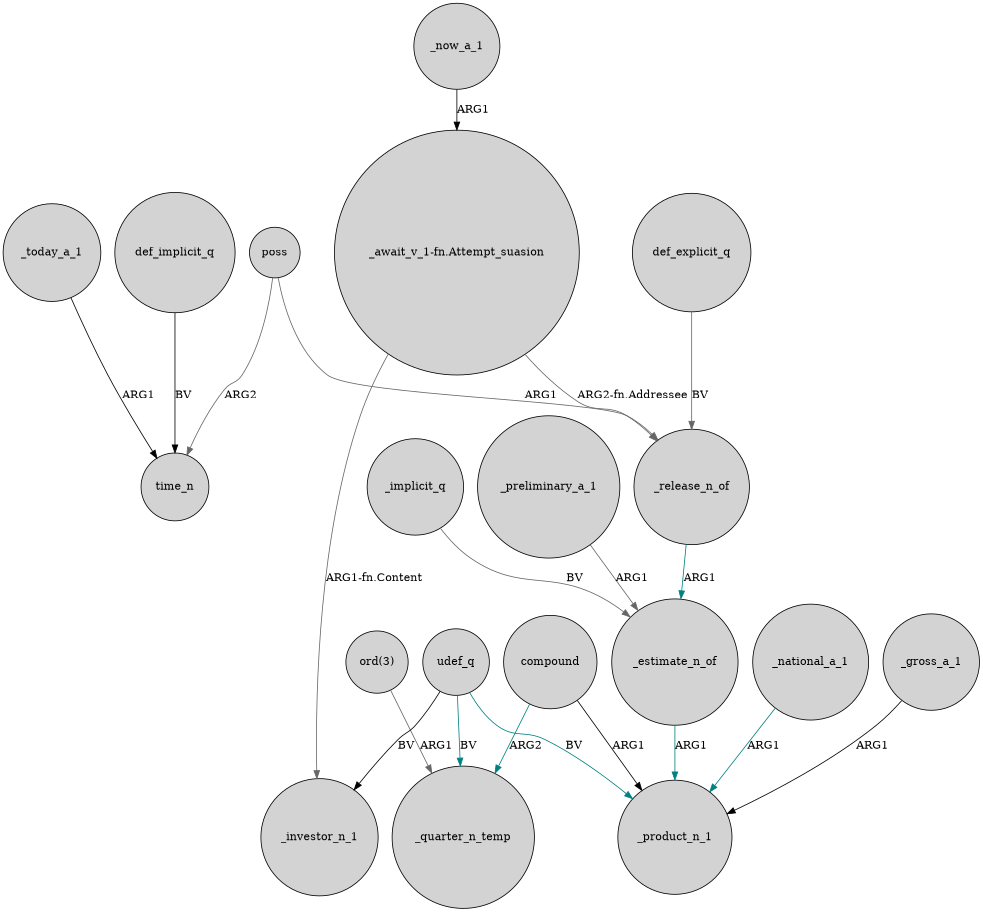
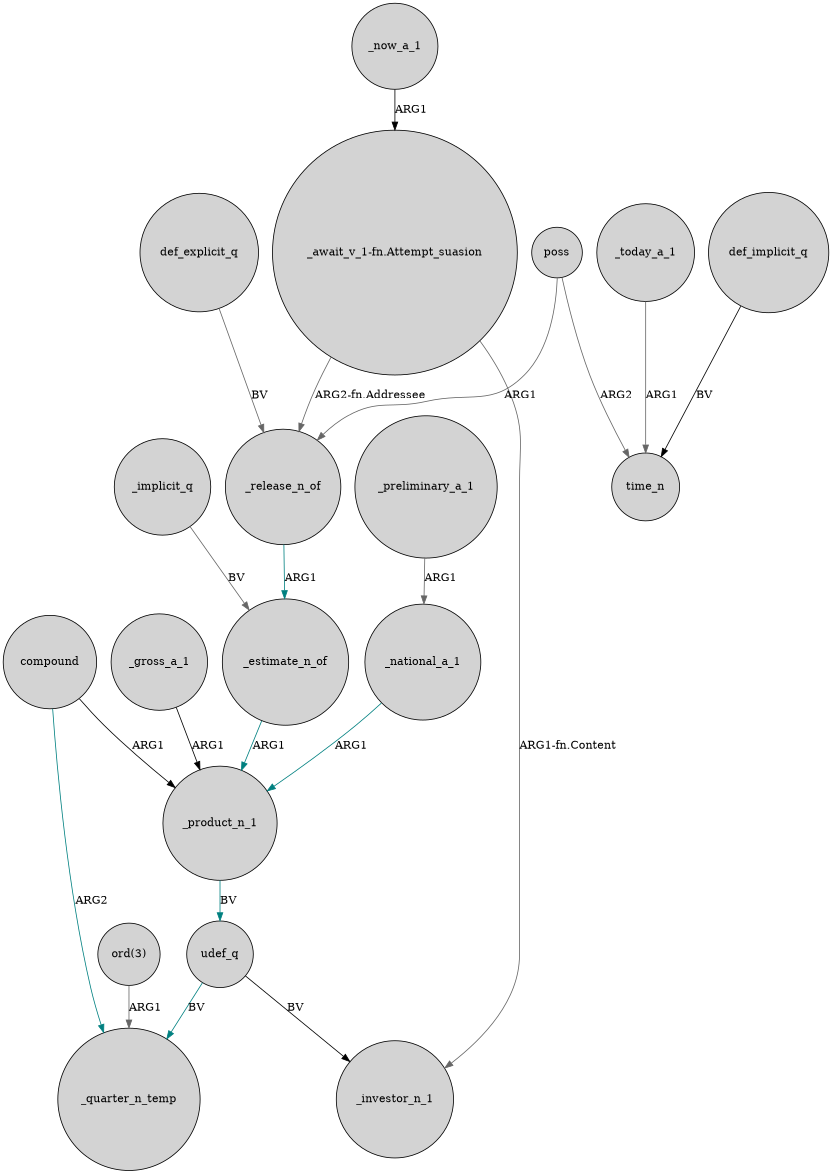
edge "_today_a_1" -> "time_n": color black -> gray40
edge "_preliminary_a_1" -> "_estimate_n_of": now "_preliminary_a_1" -> "_national_a_1"
edge "udef_q" -> "_product_n_1": reversed
